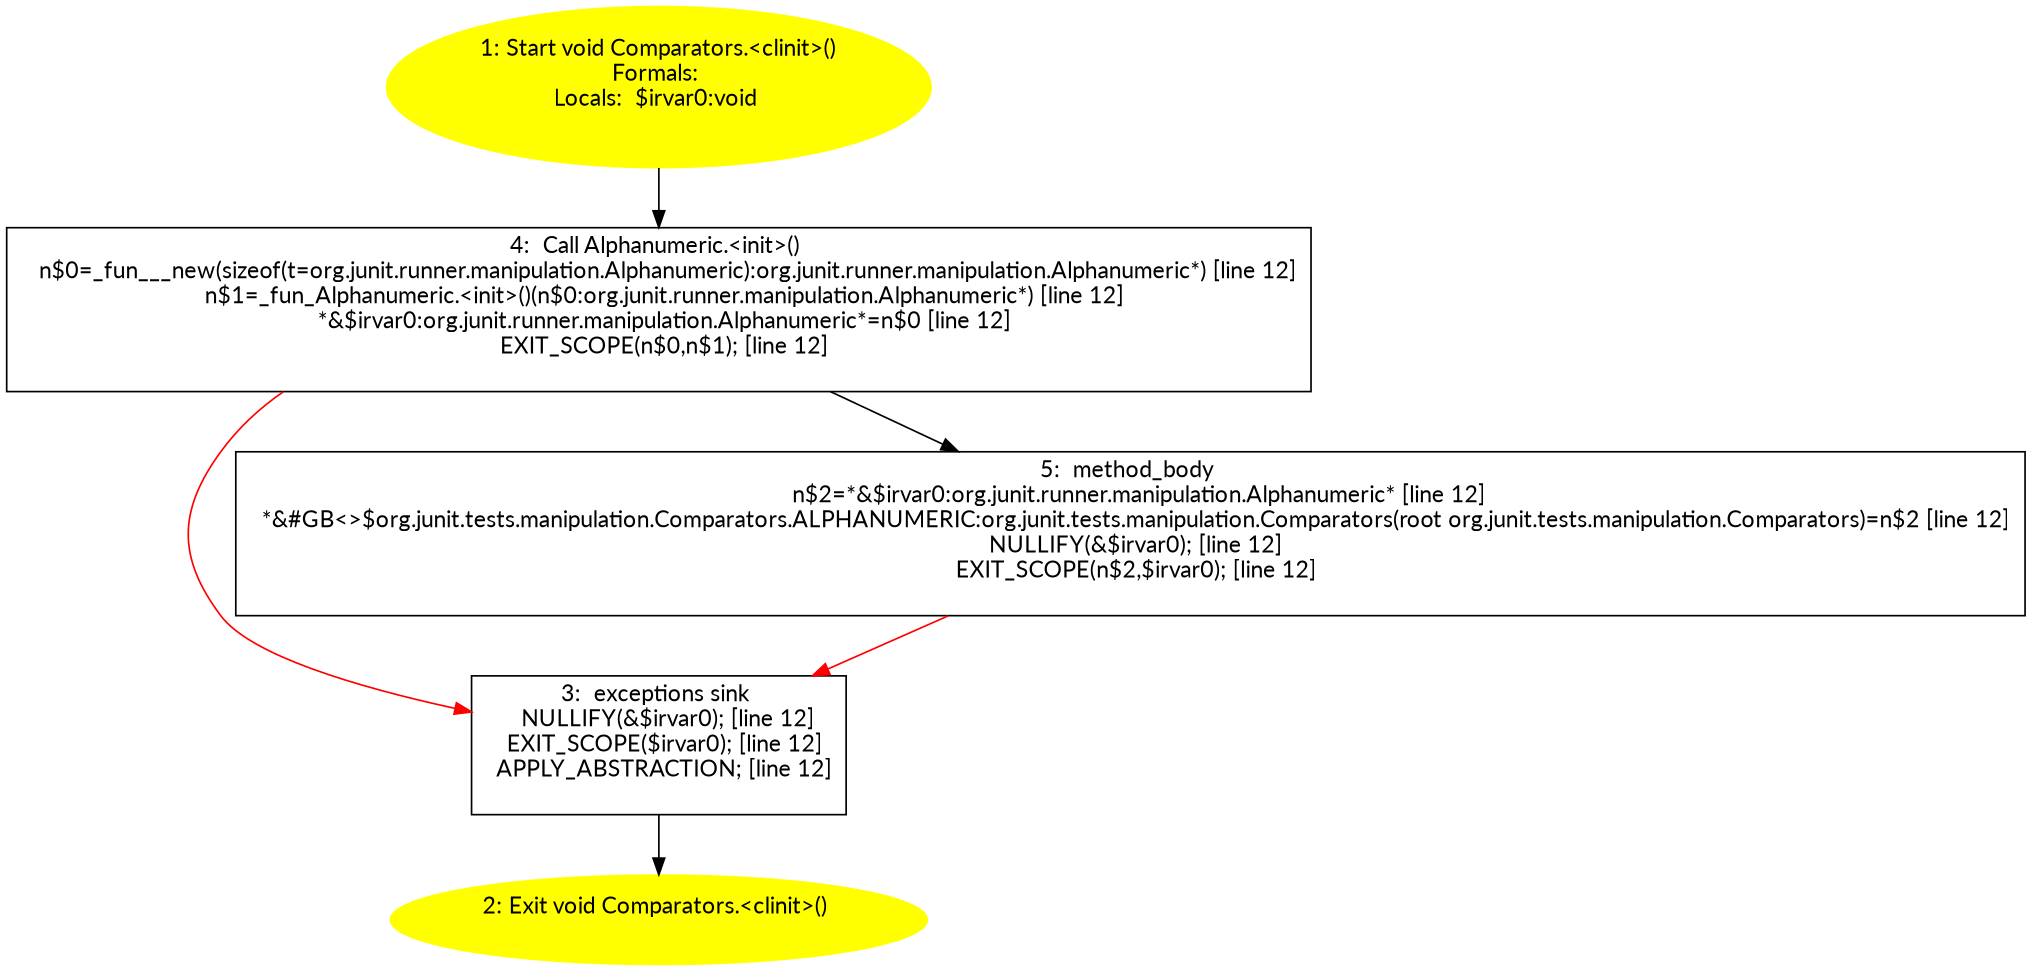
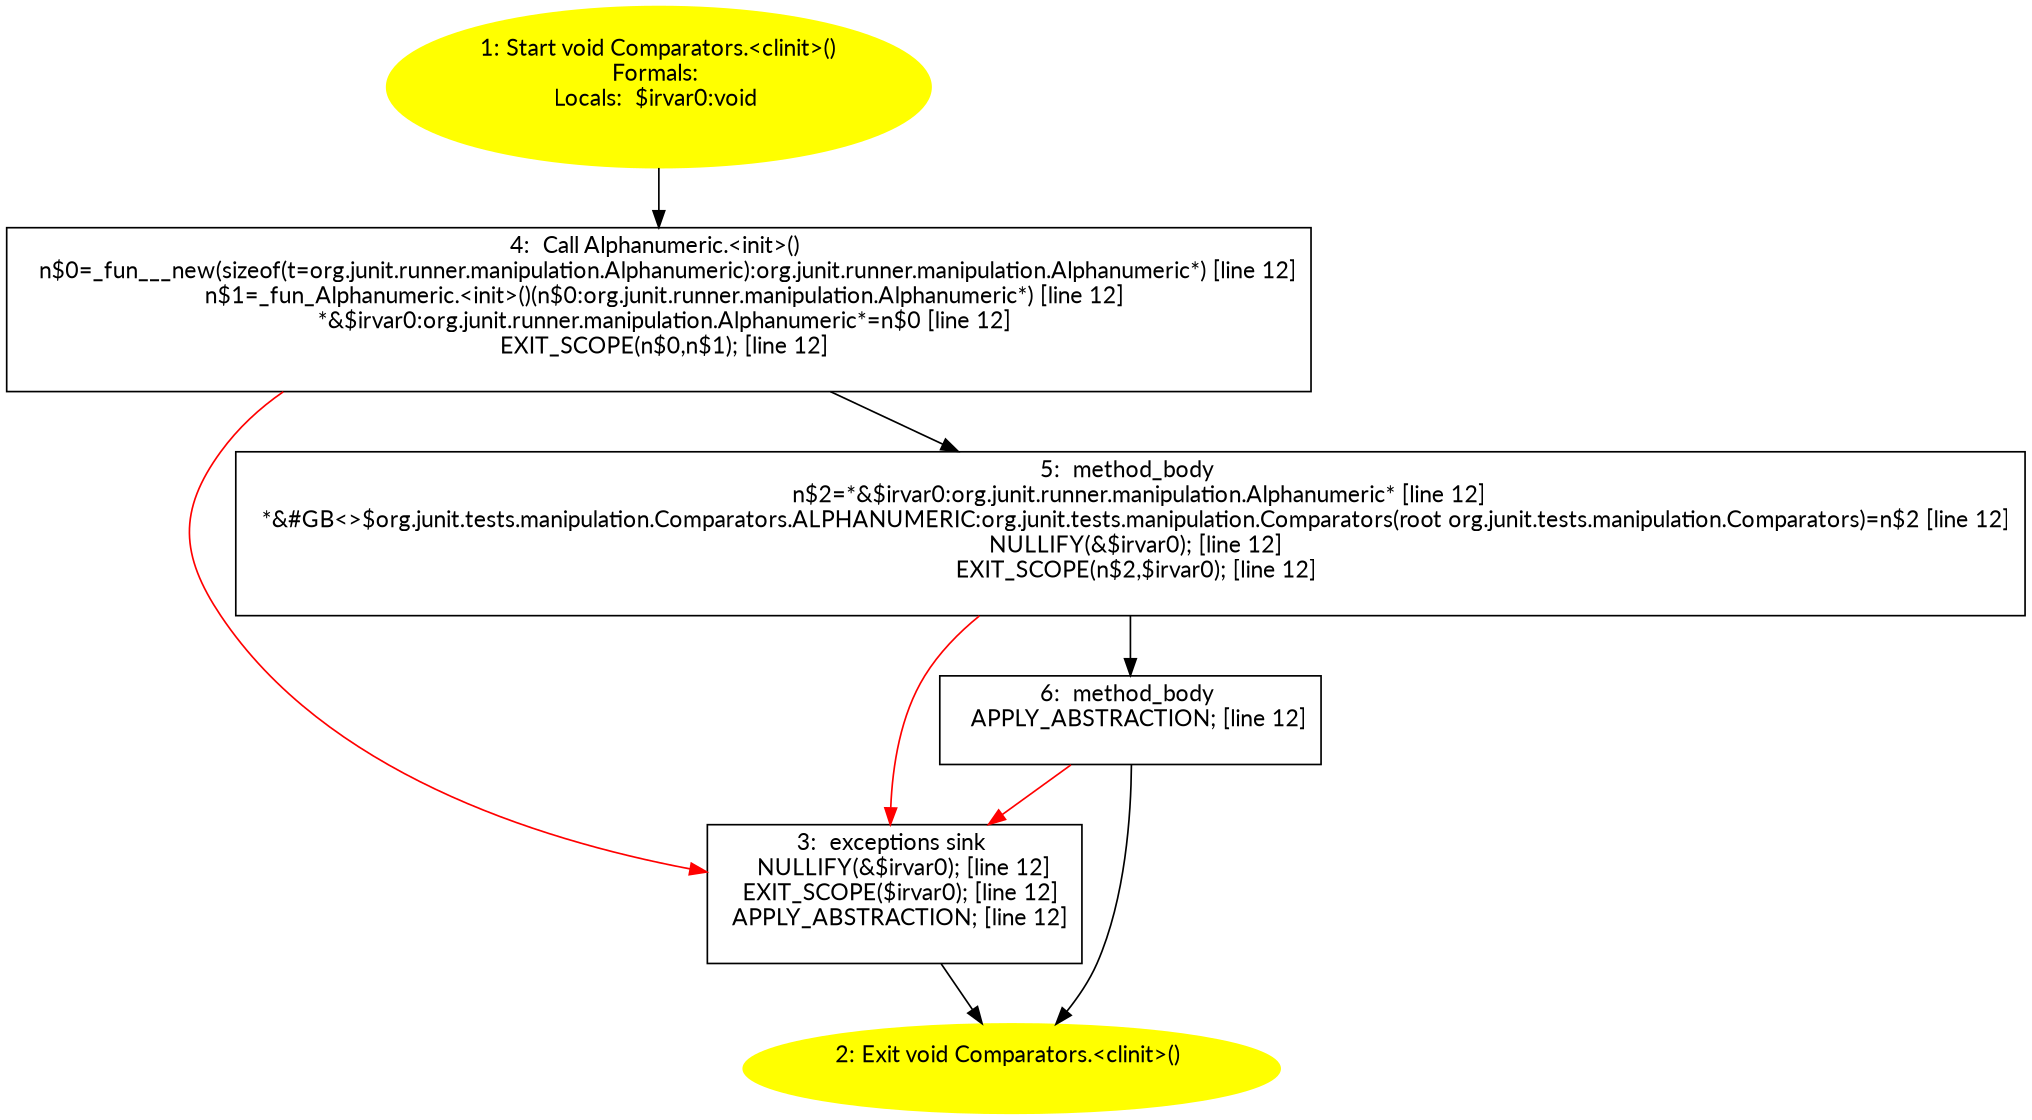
node "6:  method_body APPLY_ABSTRACTION; [line 12]": added
